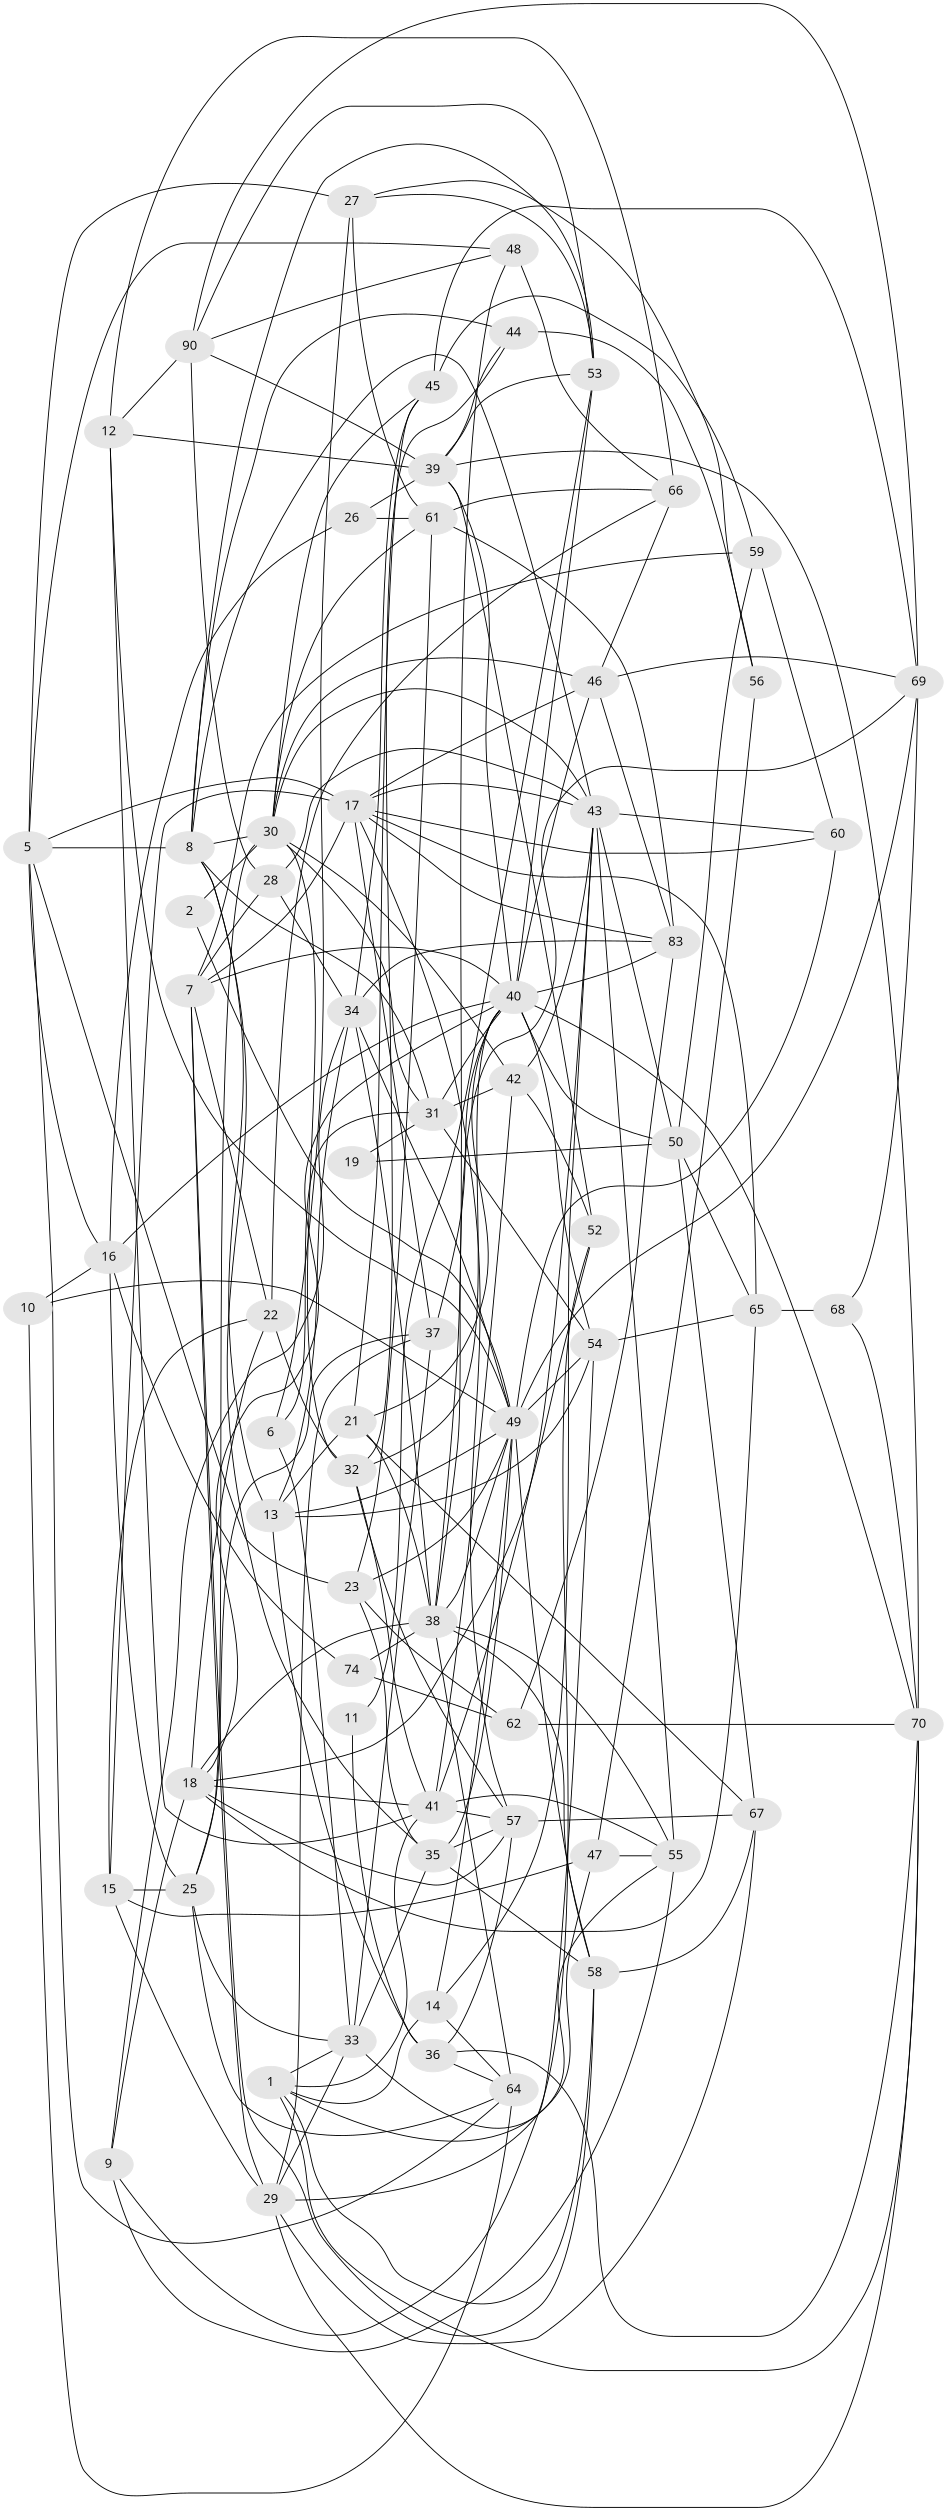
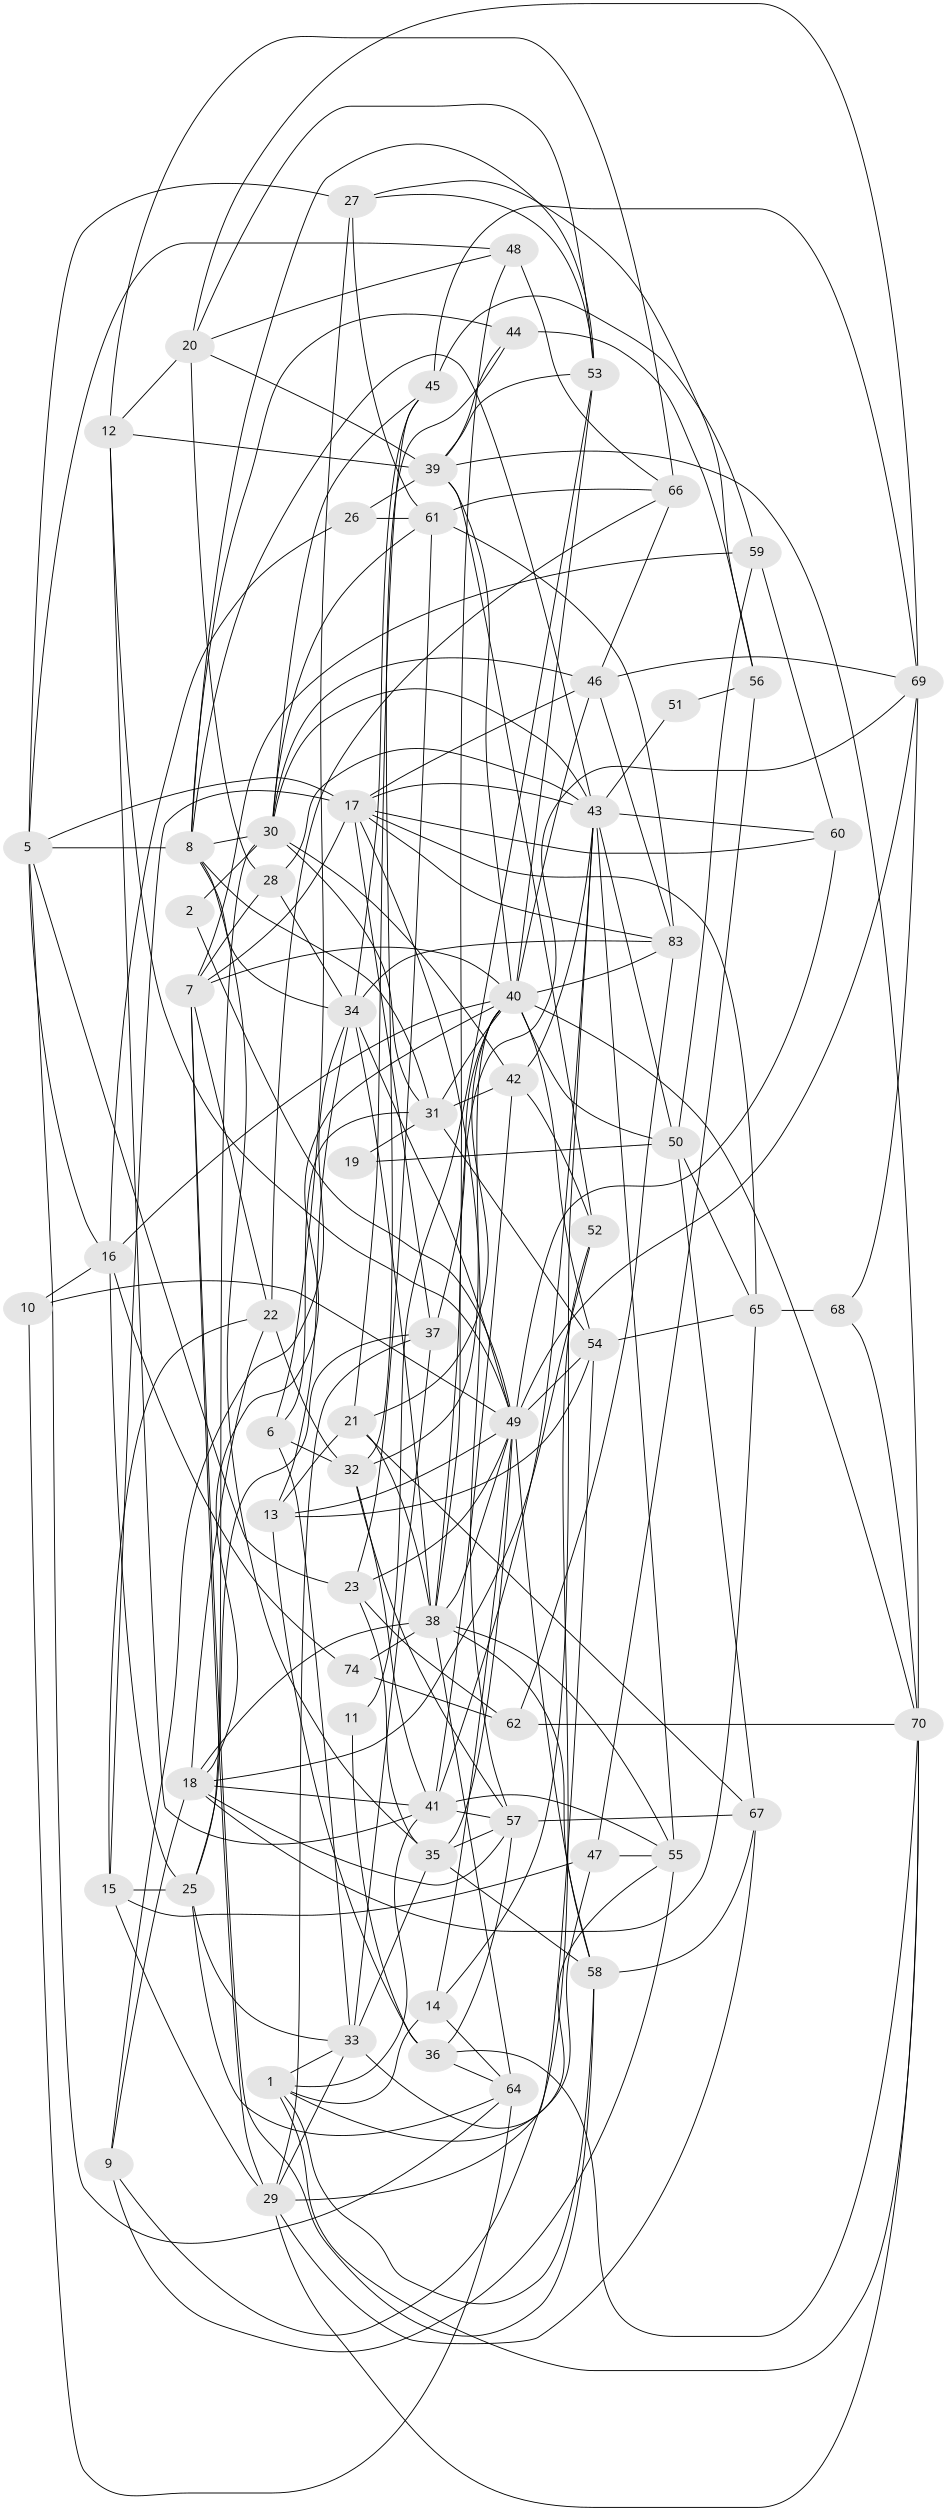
node "90": label "90" -> "20"
node "51": added
edge "30" -- "32": now "6" -- "32"
edge "8" -- "13": now "8" -- "34"
